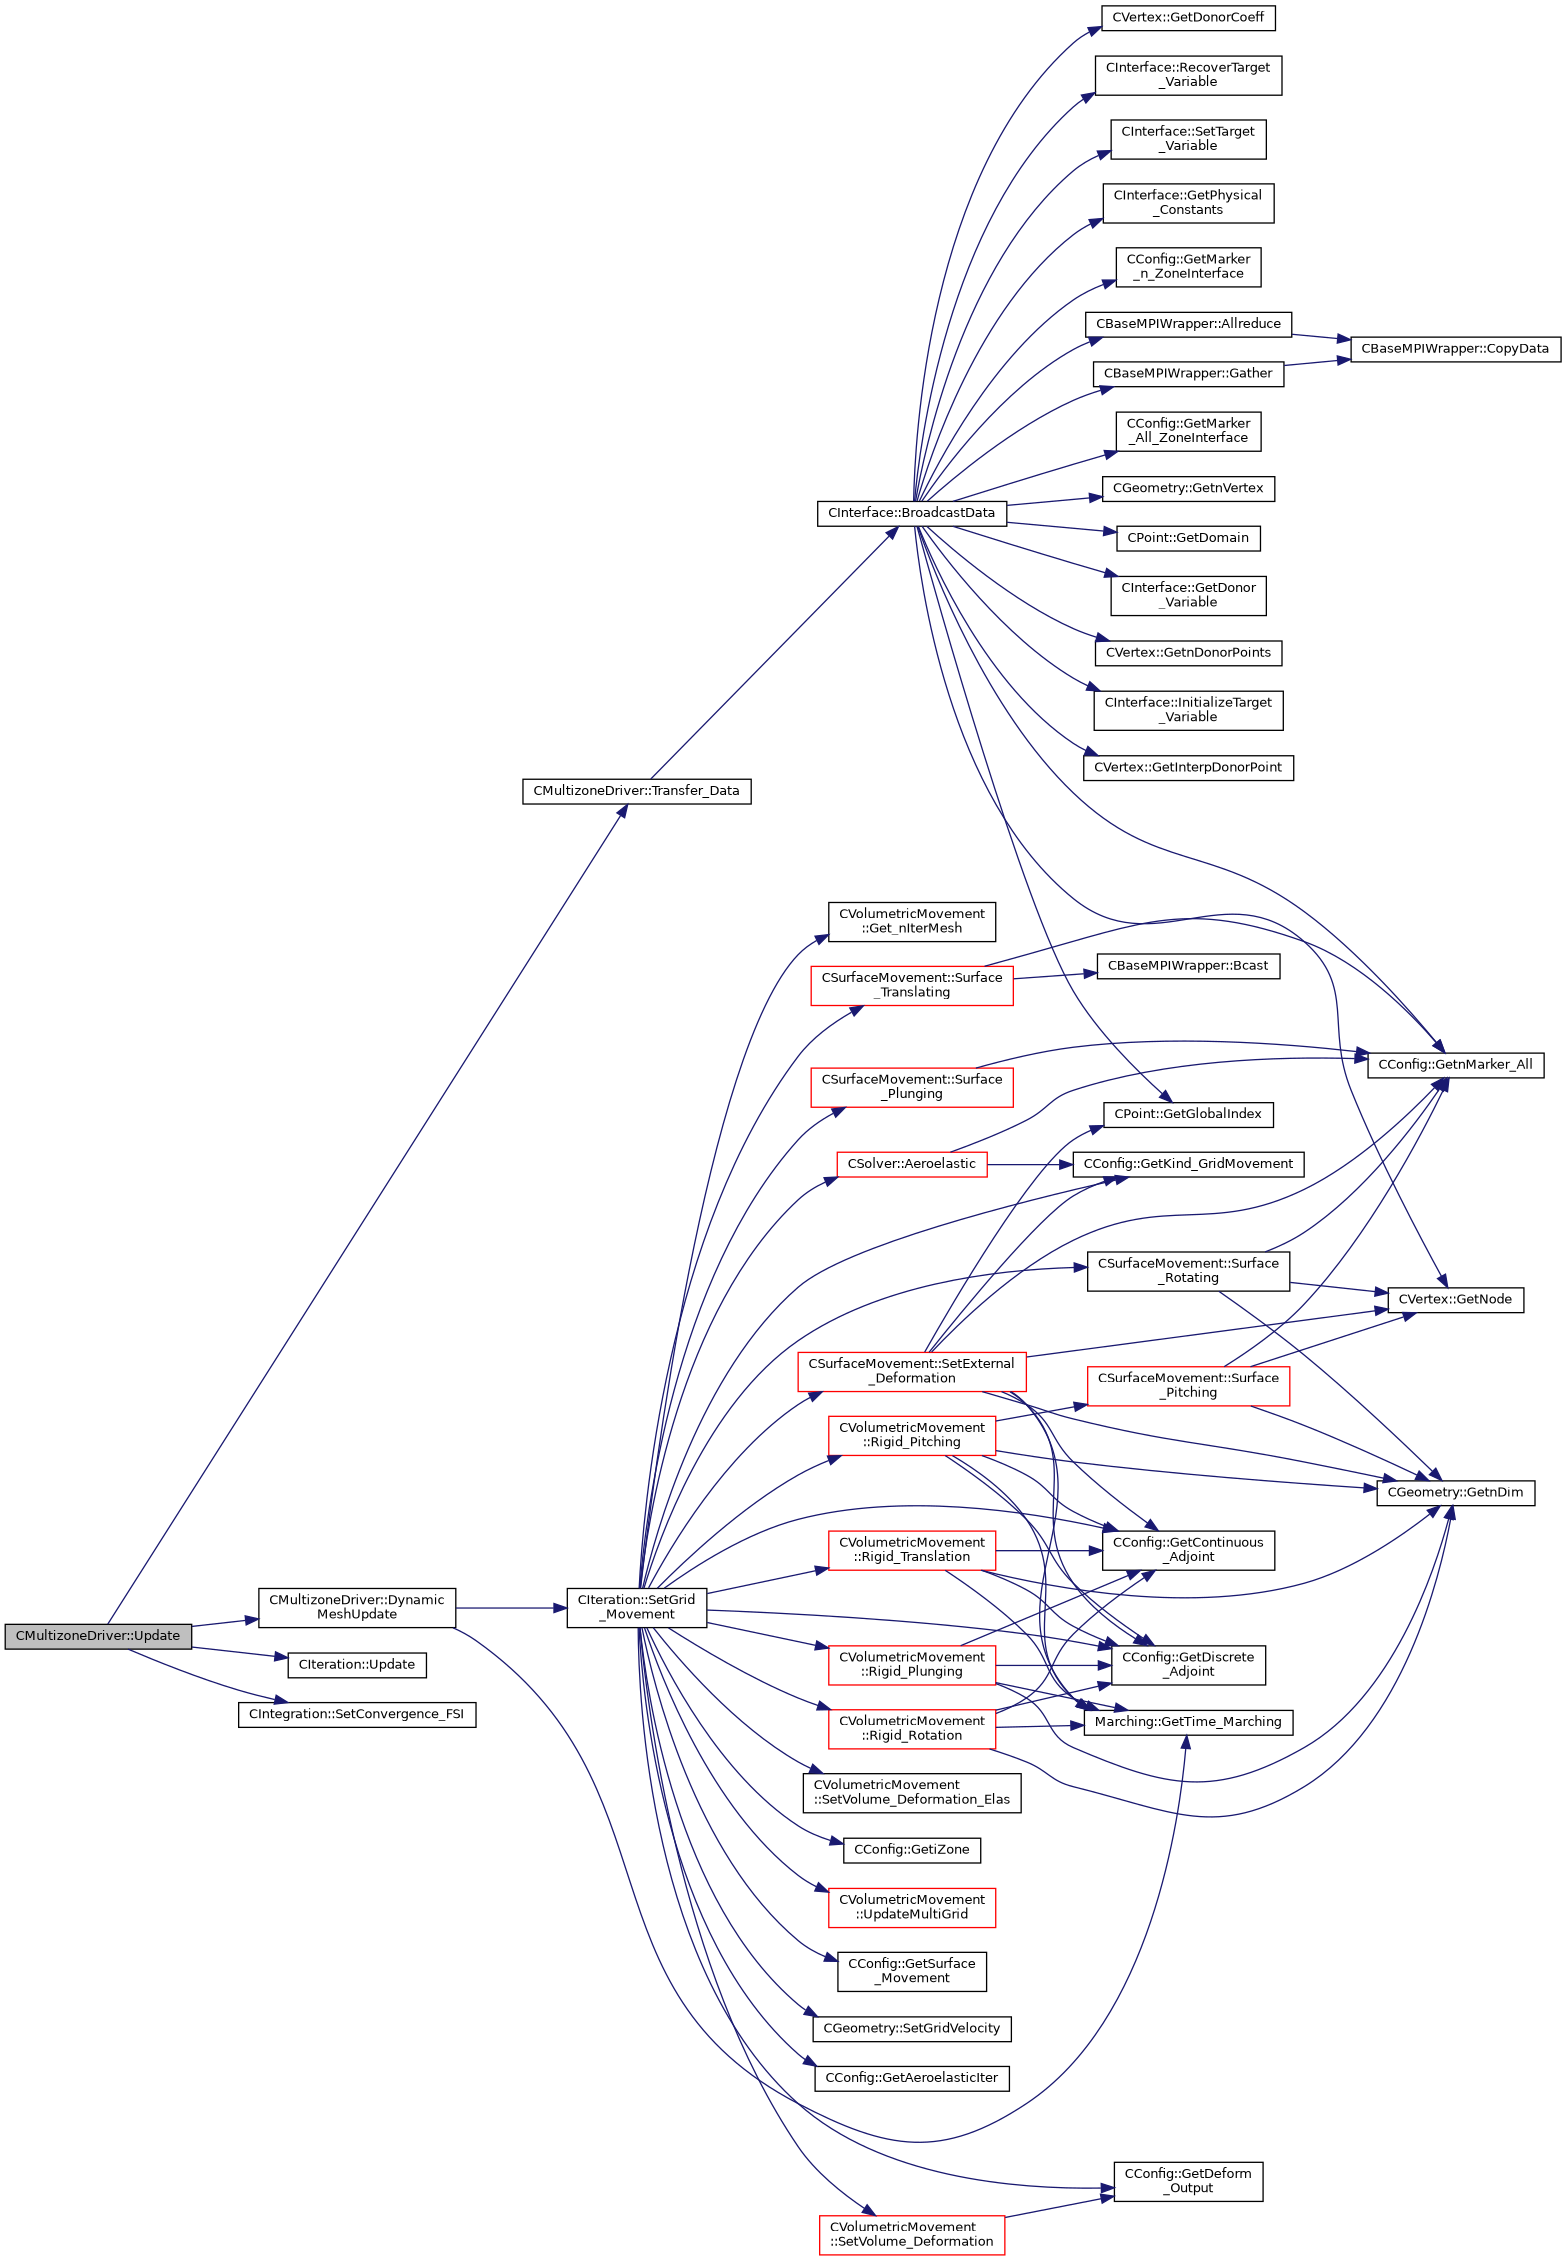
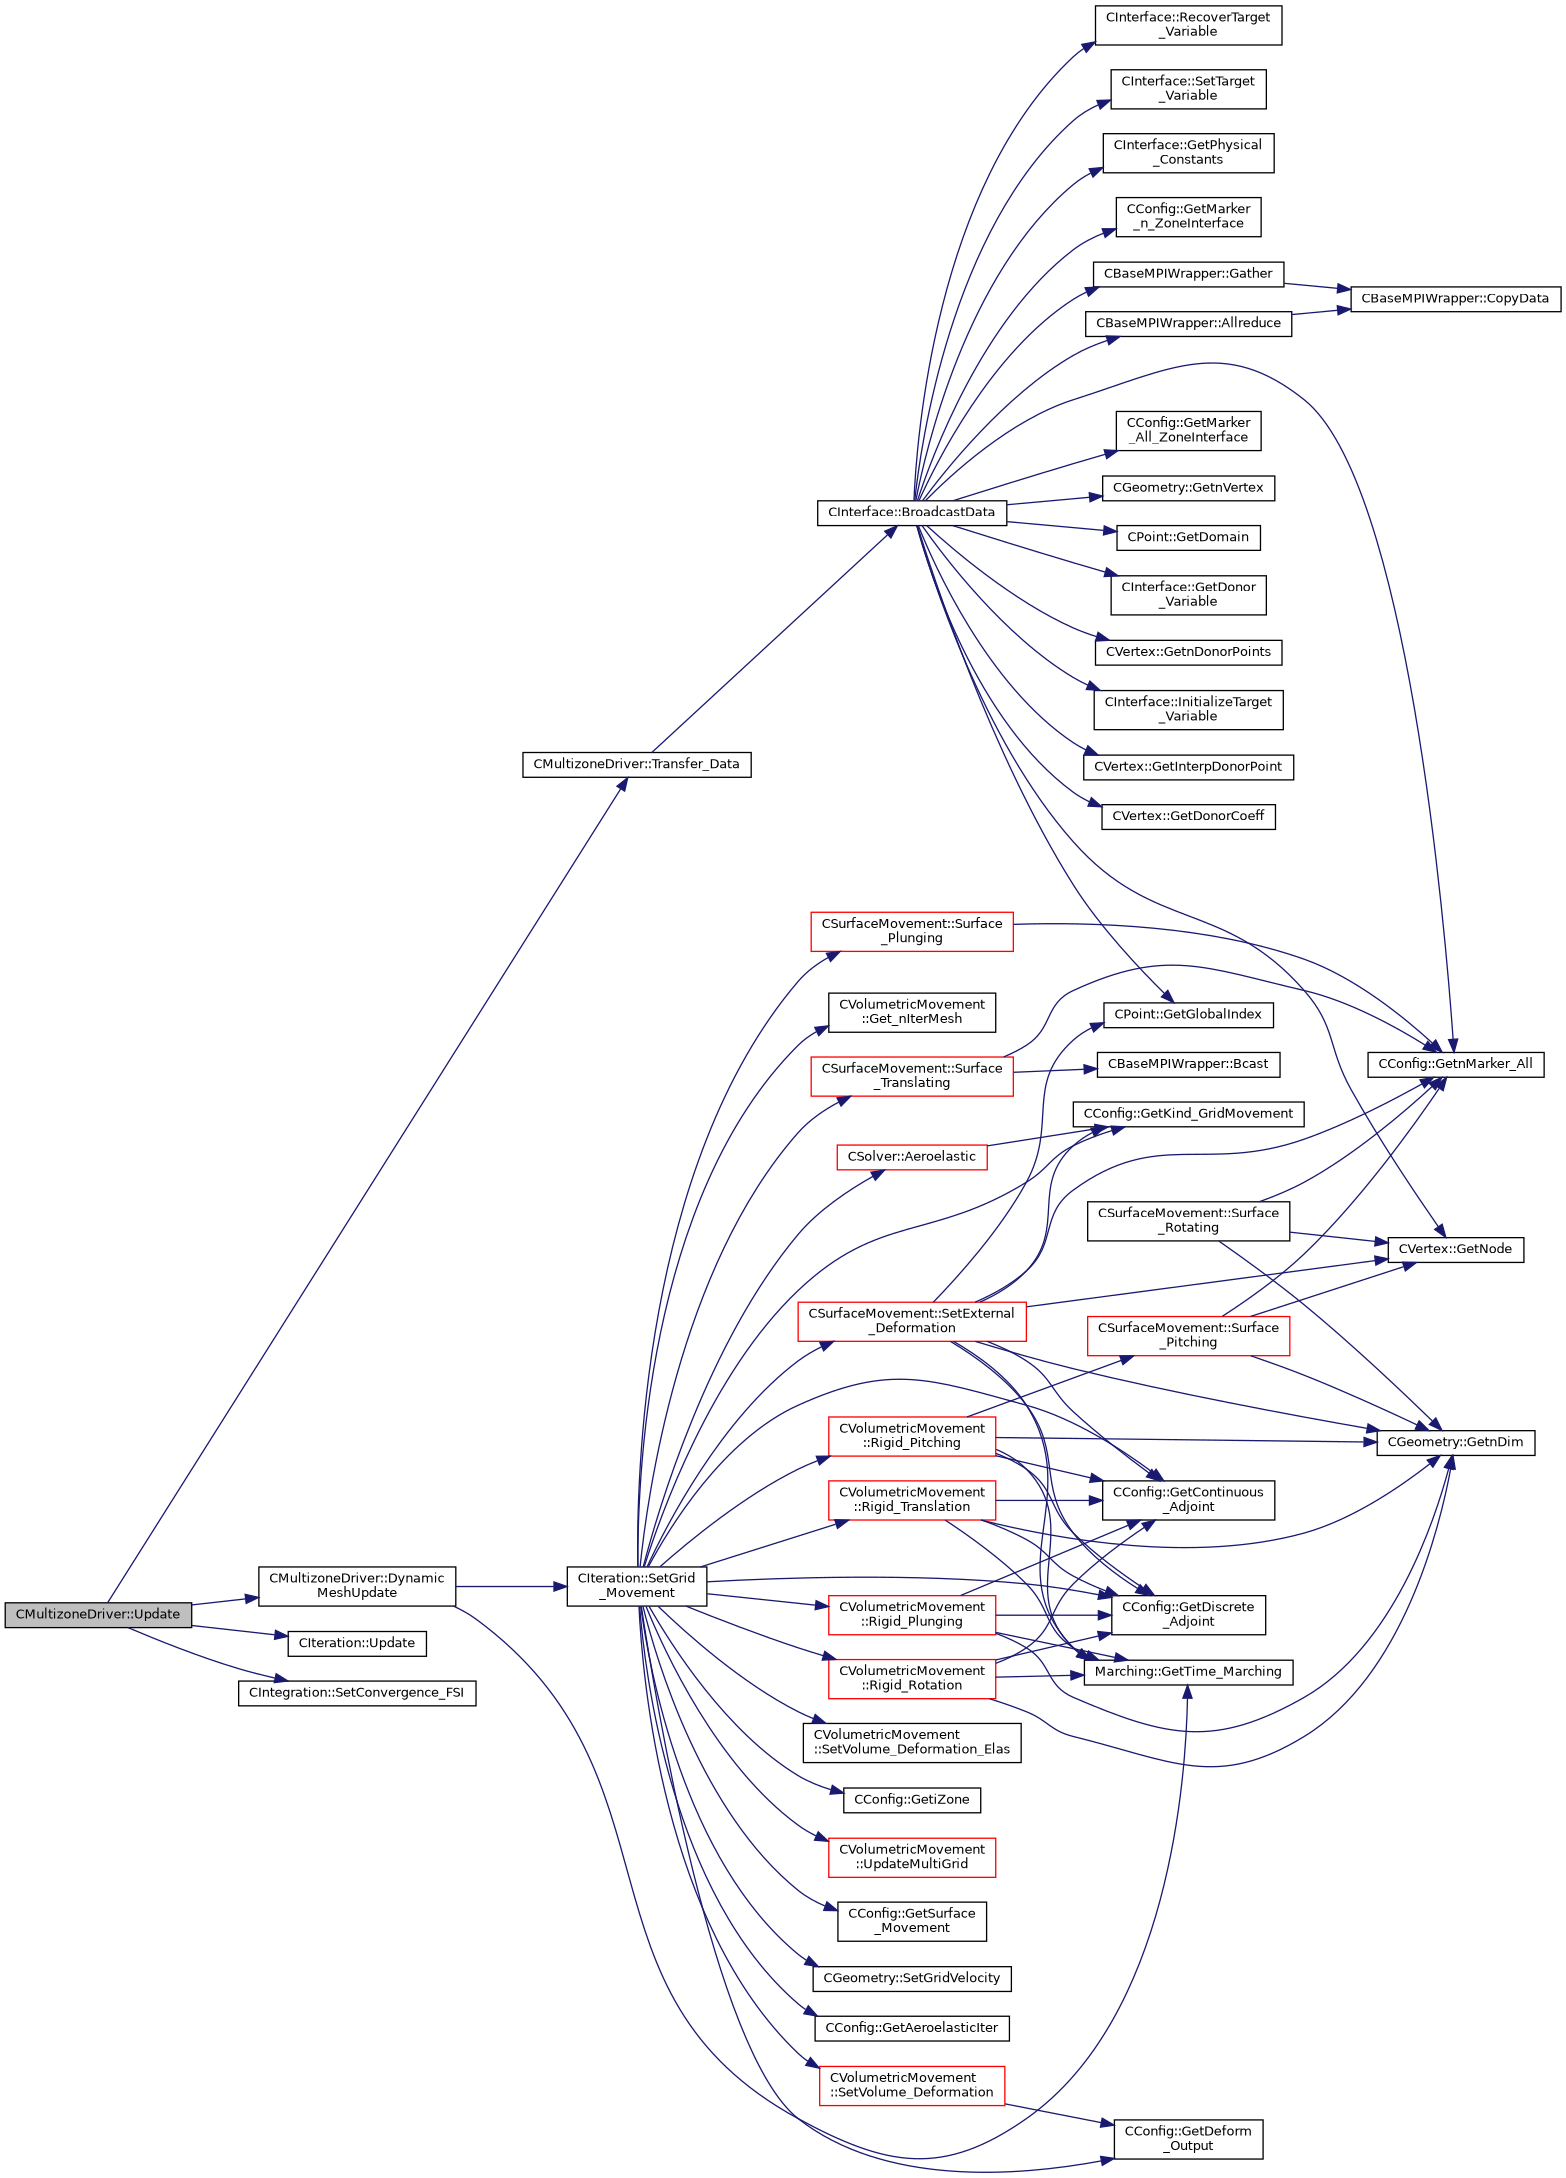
edge "CSolver::Aeroelastic" -> "CConfig::GetnMarker_All": removed
edge "CIteration::SetGrid _Movement" -> "CSurfaceMovement::Surface _Rotating": removed
